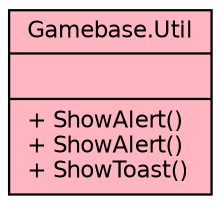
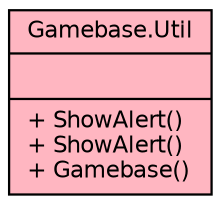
node "Gamebase.Util": text "+ ShowToast()" -> "+ Gamebase()"
